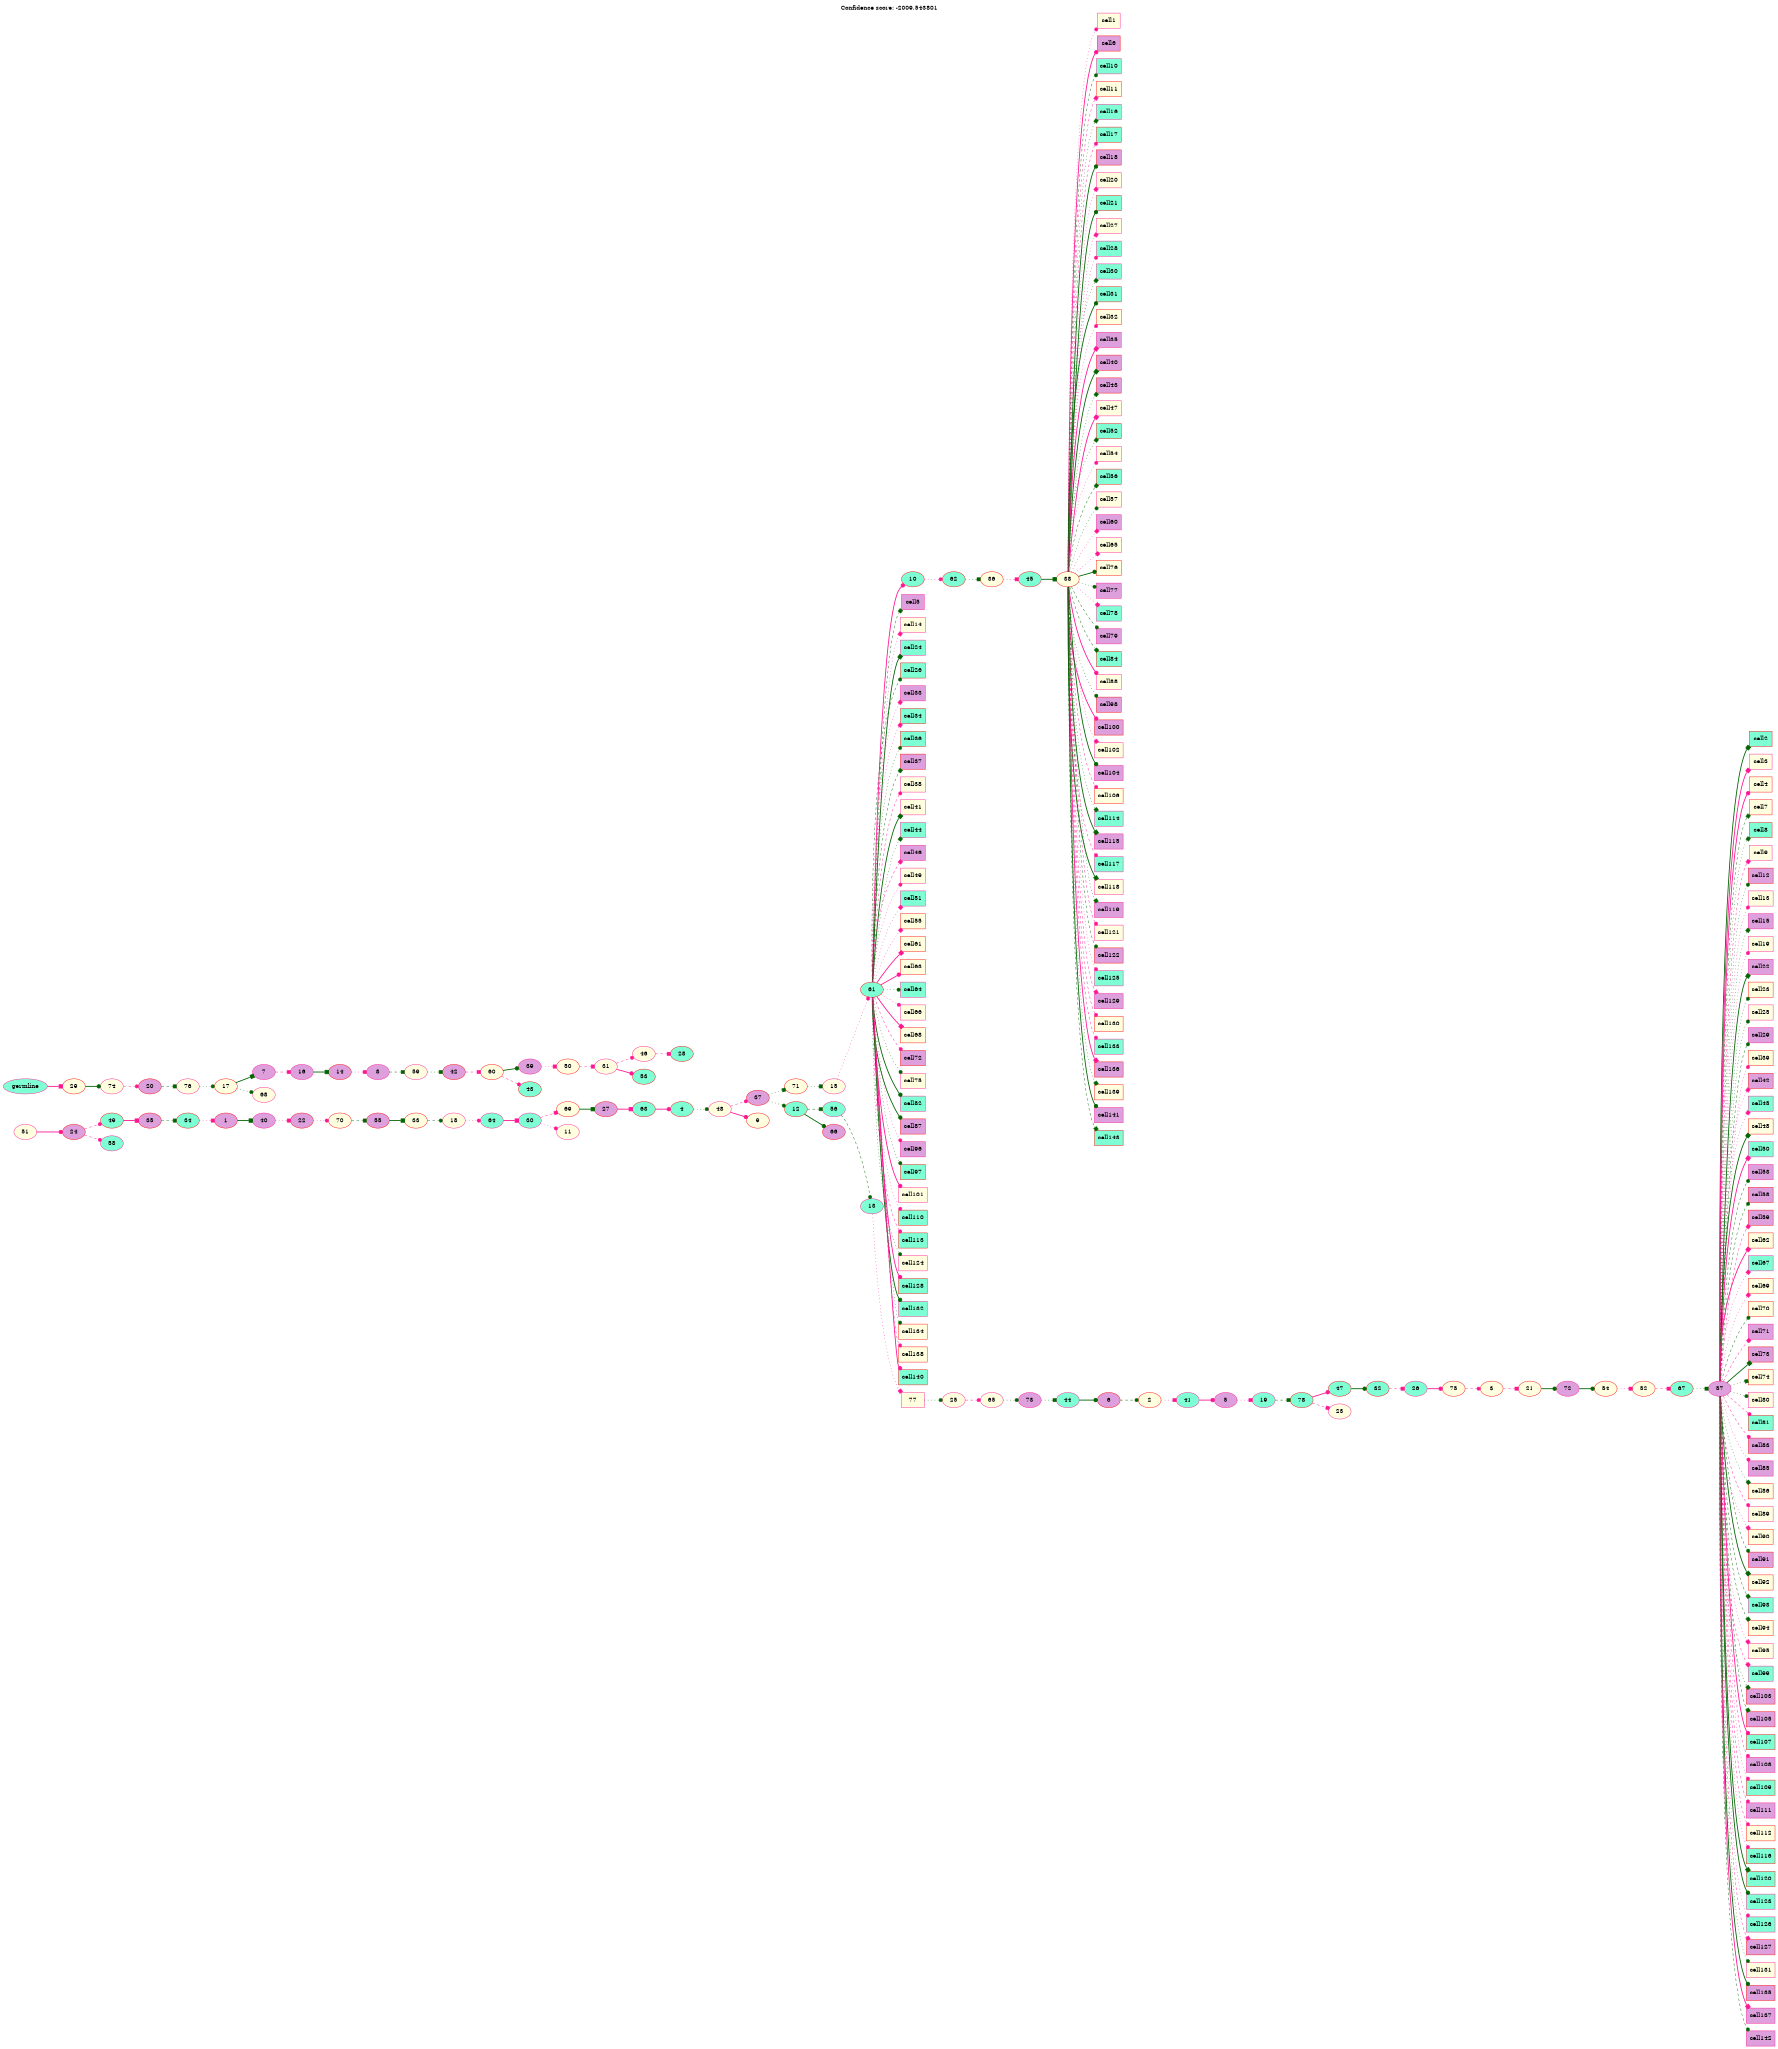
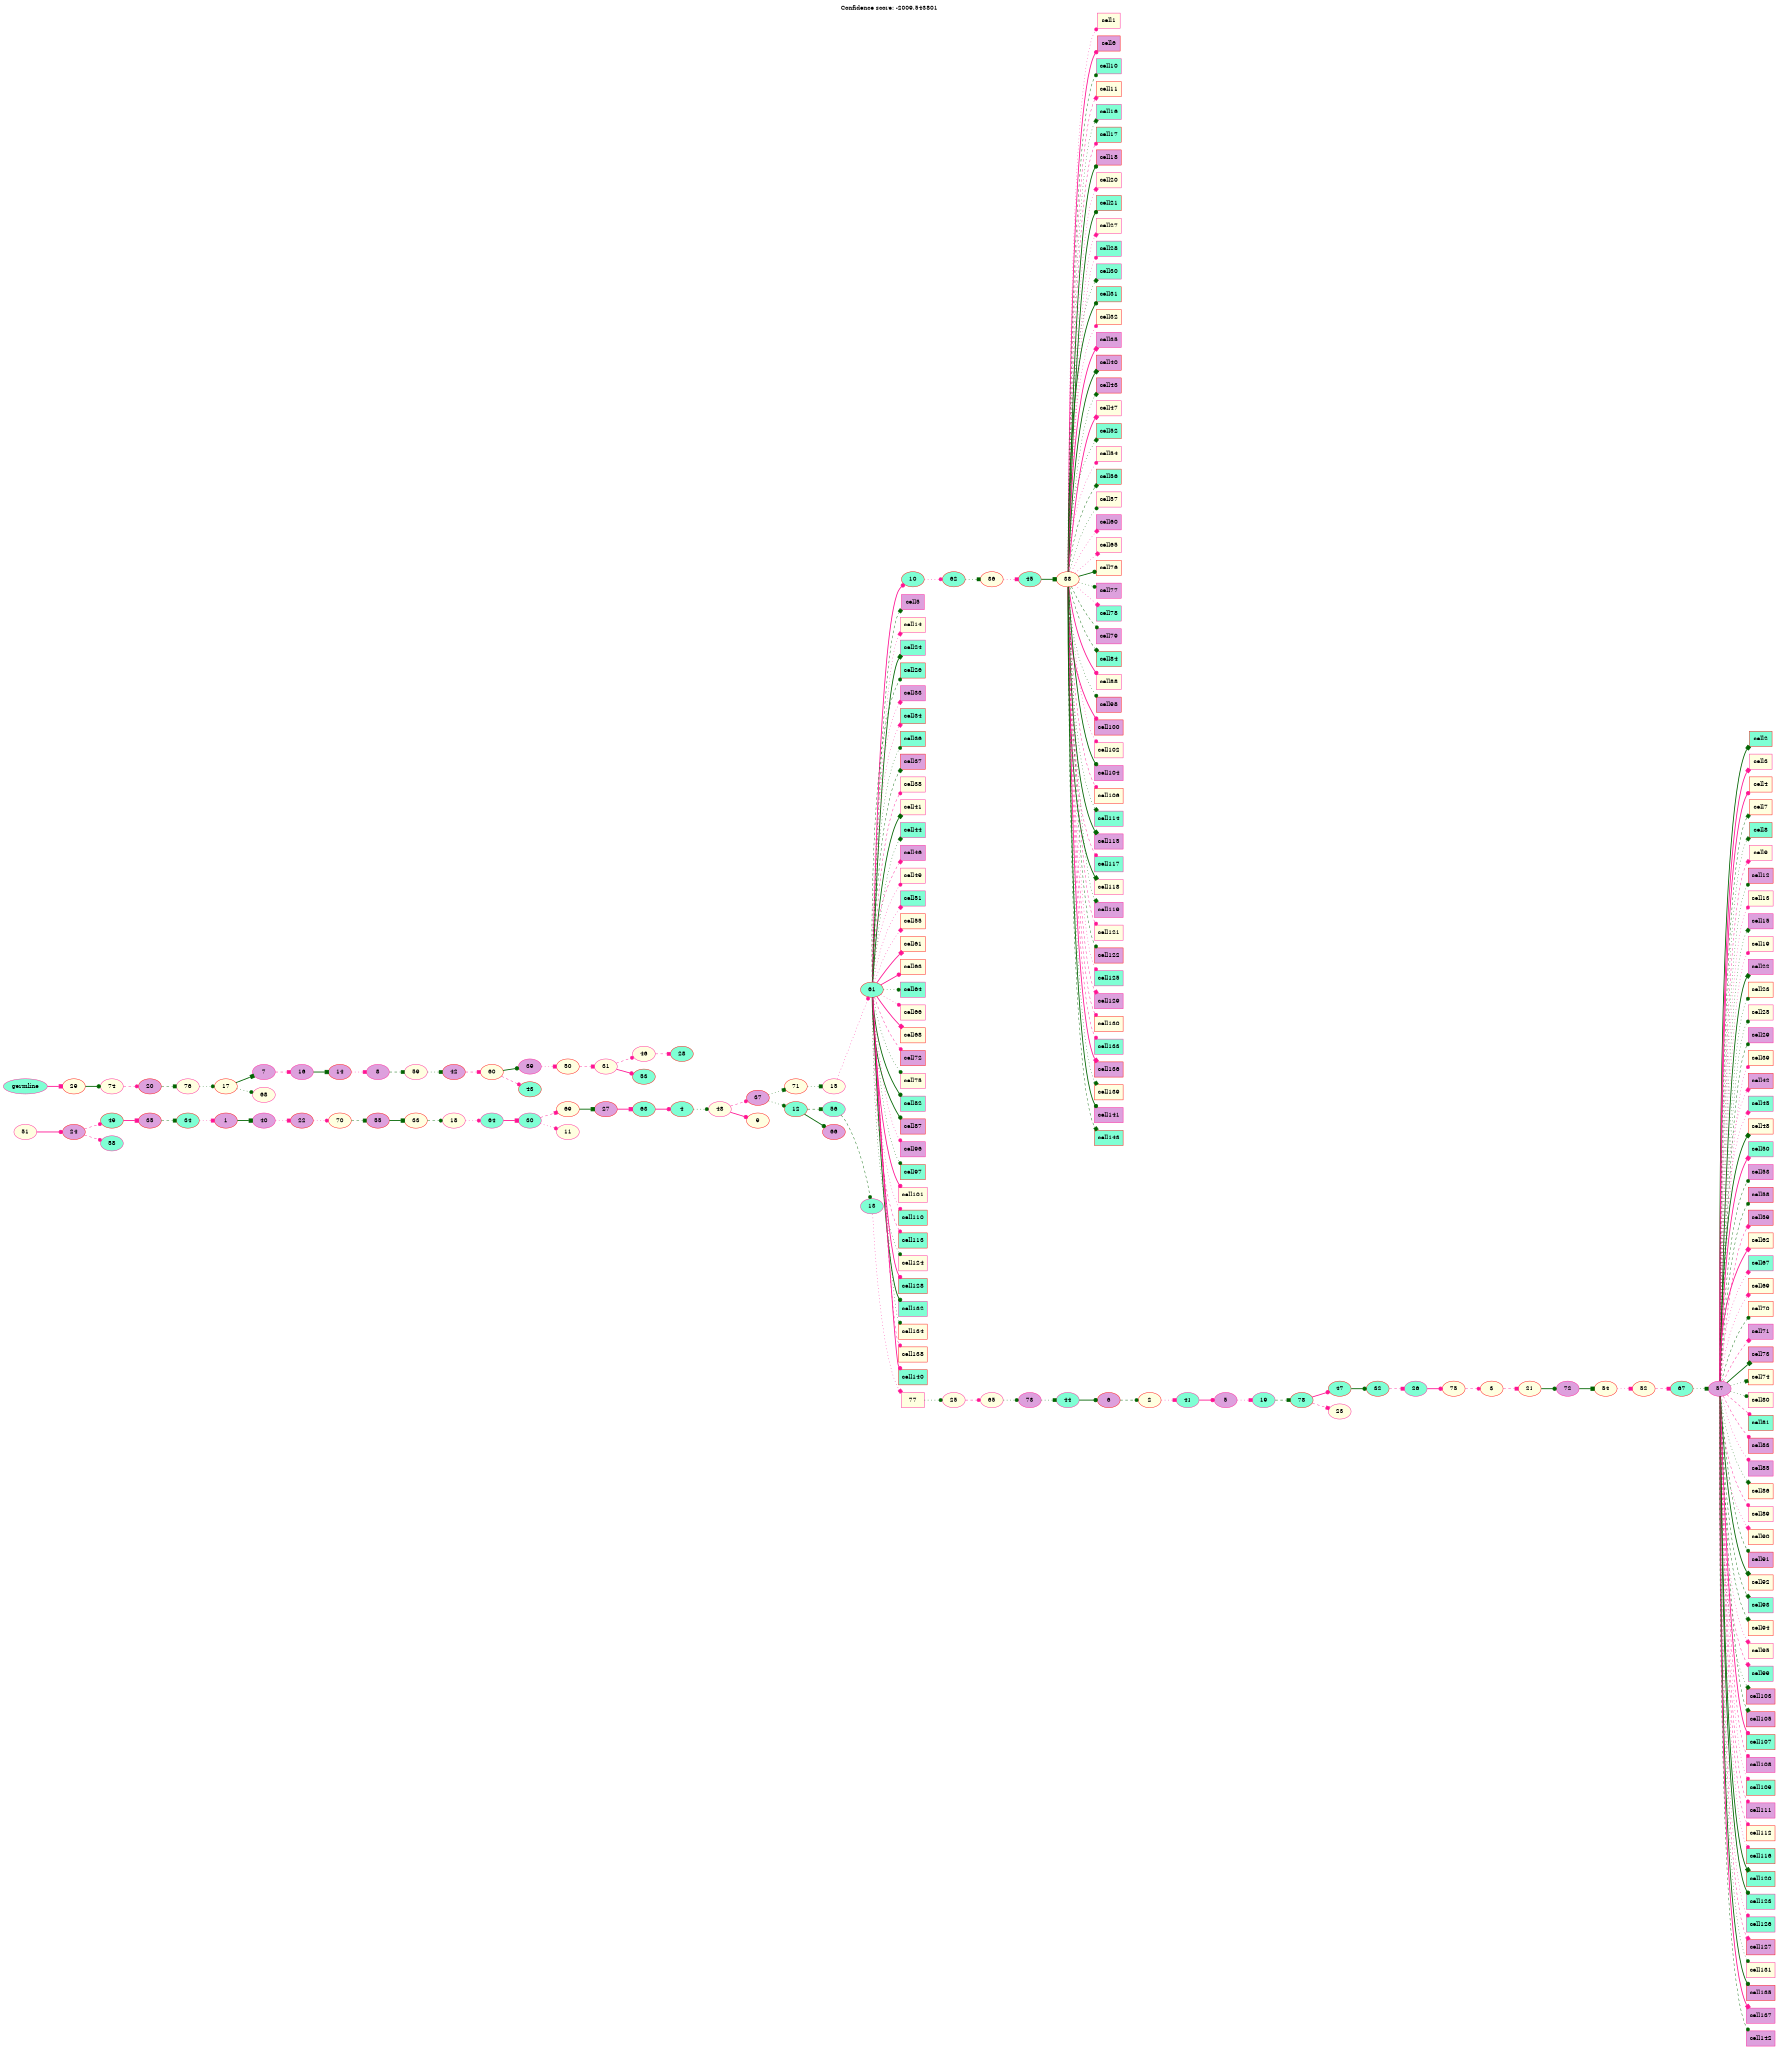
edge "38" -> "cell102": arrowhead box -> dot
edge "72" -> "54": arrowhead dot -> box
